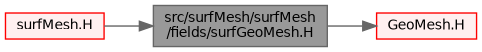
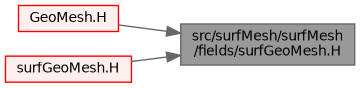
node "surfMesh.H": label "surfMesh.H" -> "surfGeoMesh.H"
edge "src/surfMesh/surfMesh /fields/surfGeoMesh.H" -> "GeoMesh.H": reversed
